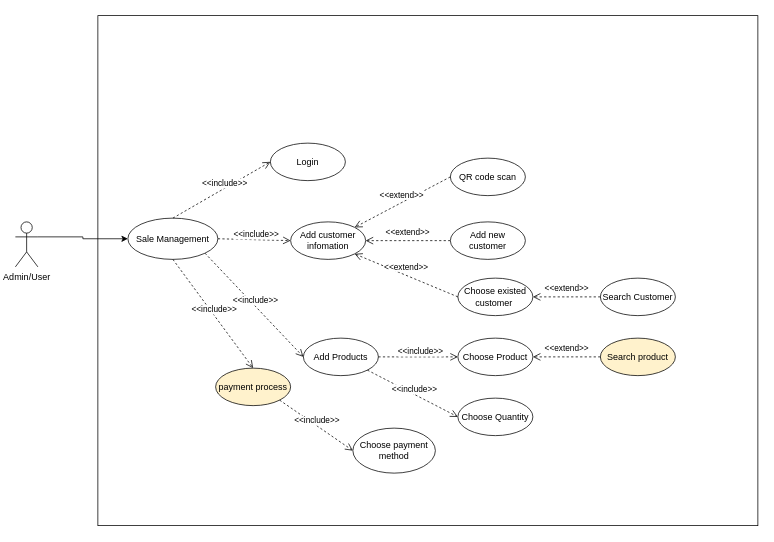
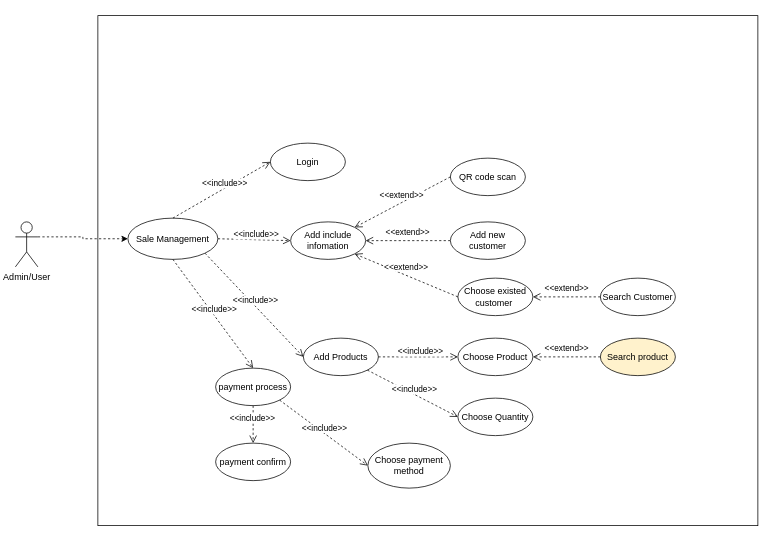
edge "Admin/User" -> "Sale Management": style solid -> dashed
node "Add customer infomation": label "Add customer infomation" -> "Add include infomation"
node "payment process": fillcolor #fff2cc -> #ffffff
edge "payment process" -> "payment confirm": added, label "<<include>>"
node "Choose payment method": moved (394, 450) -> (409, 465)
node "payment confirm": added
